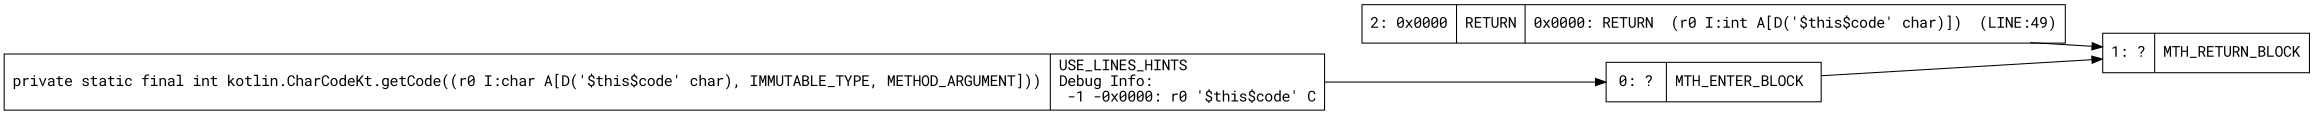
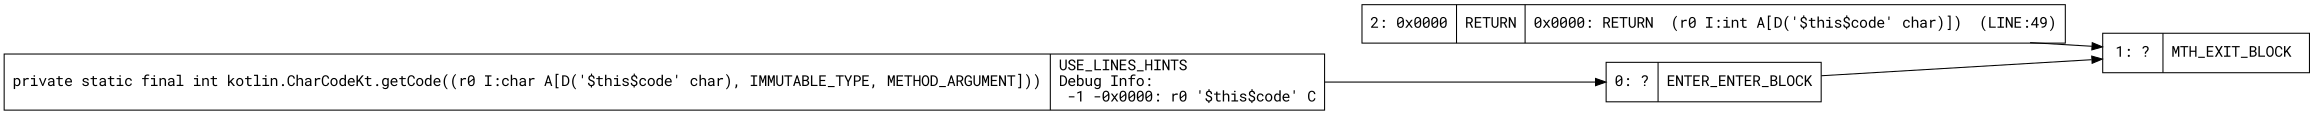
node "1: ?": text "MTH_RETURN_BLOCK" -> "MTH_EXIT_BLOCK"
node "0: ?": text "MTH_ENTER_BLOCK" -> "ENTER_ENTER_BLOCK"
